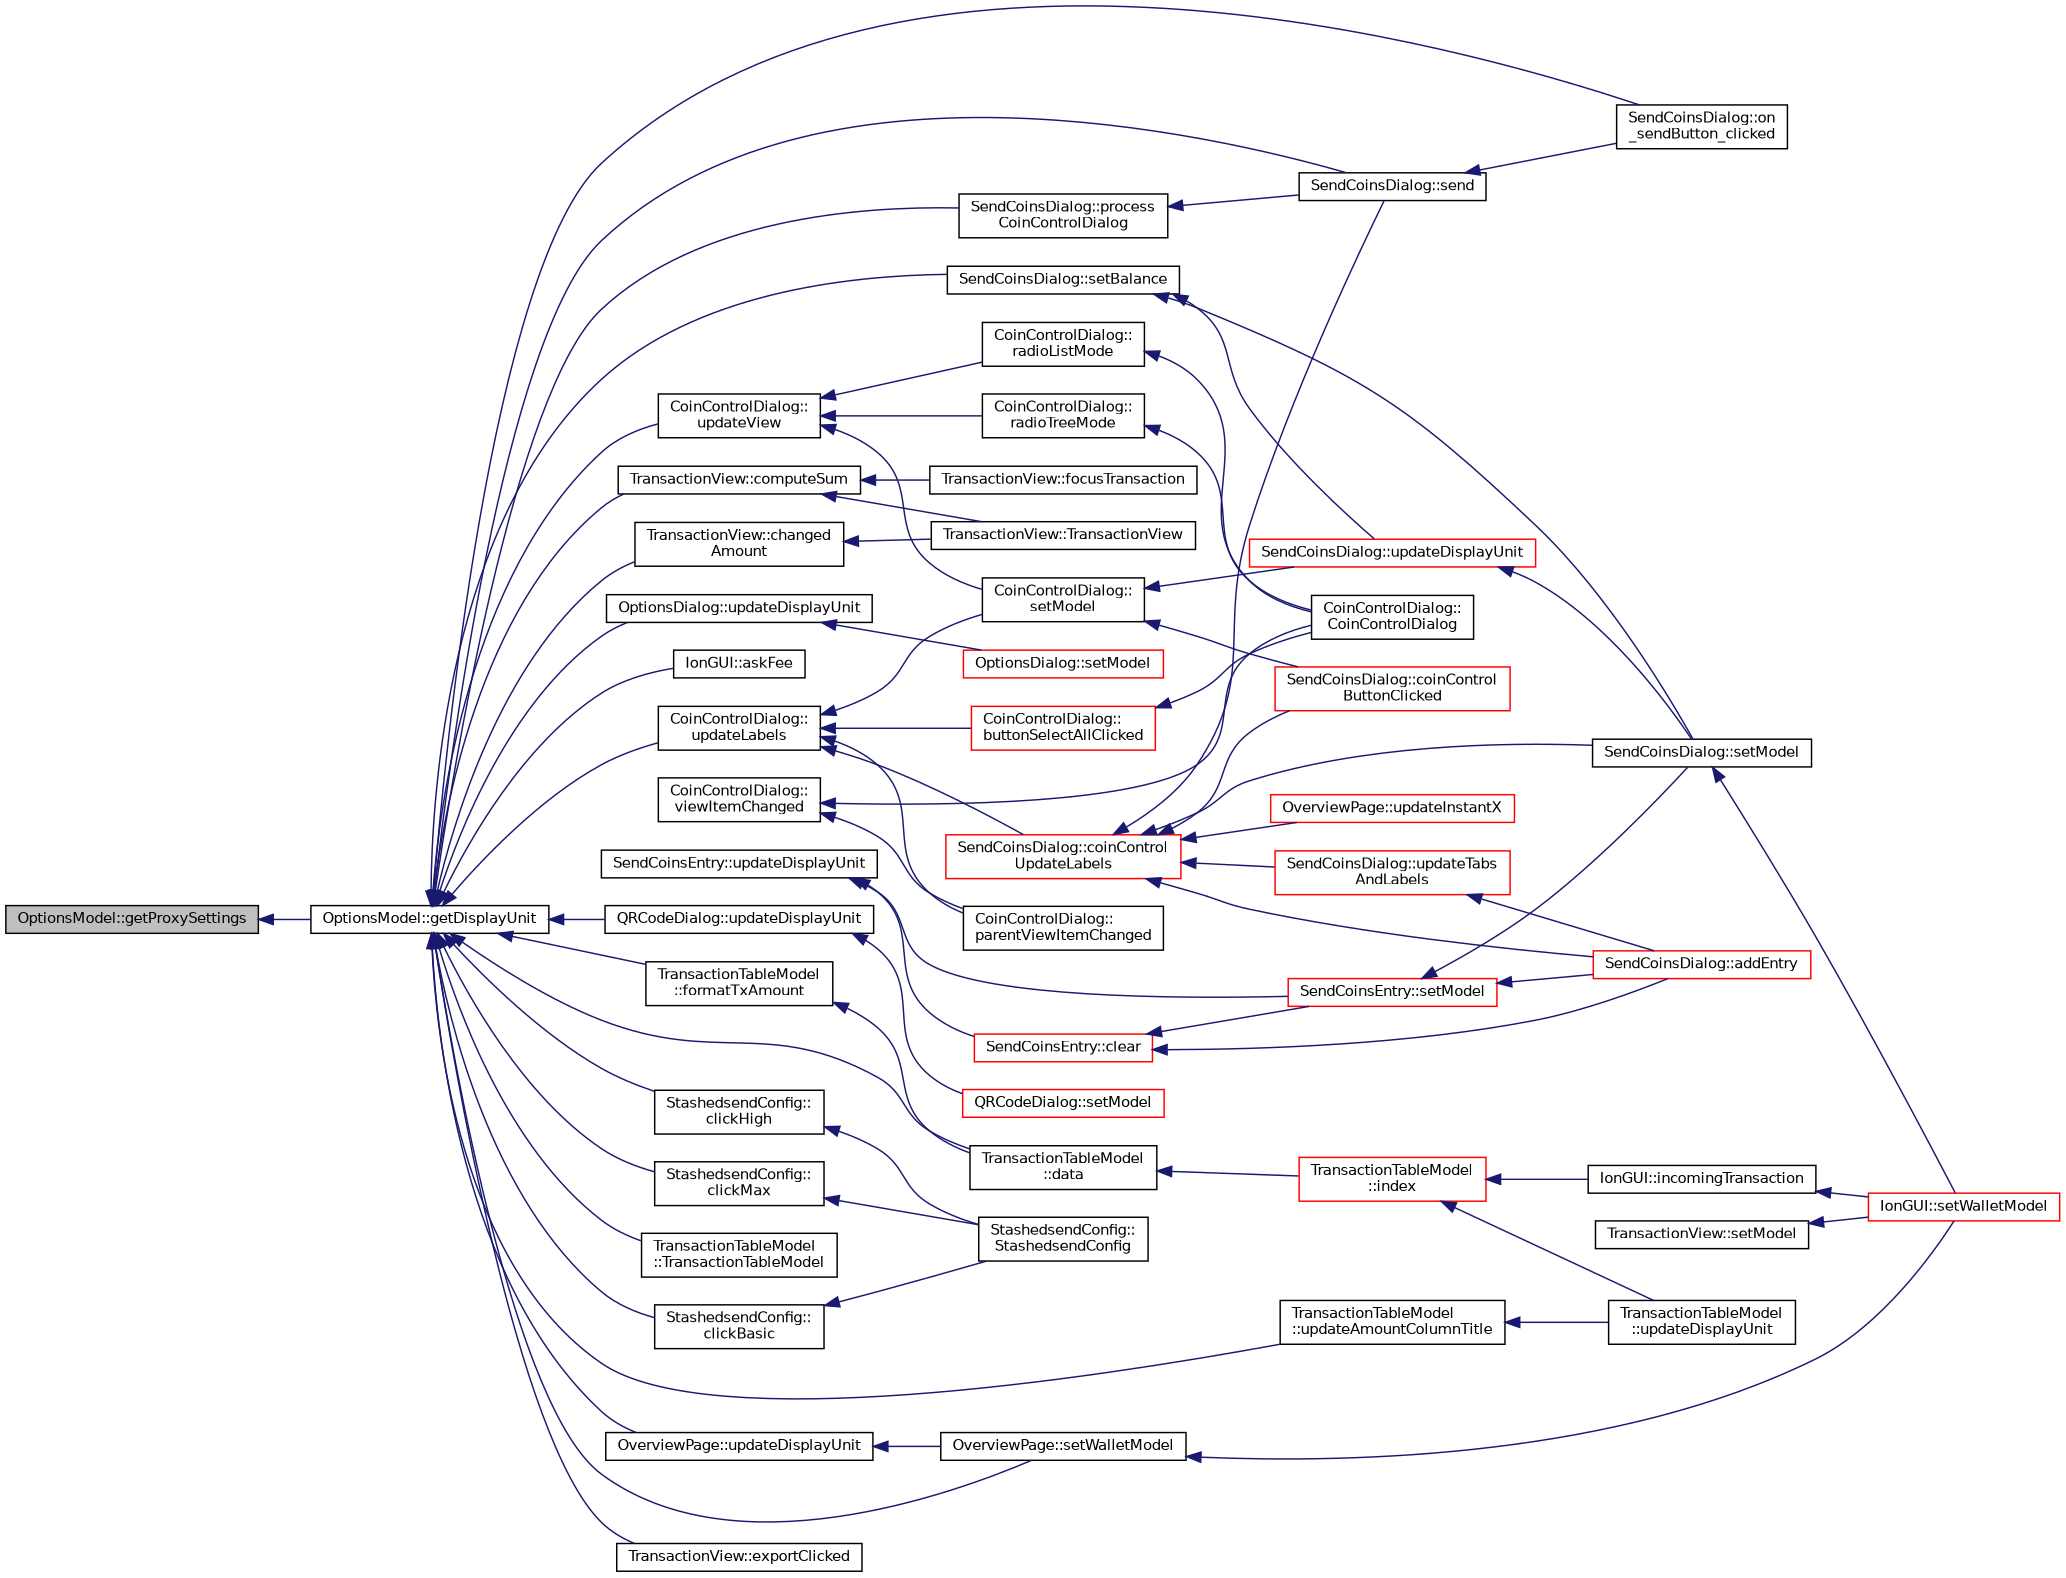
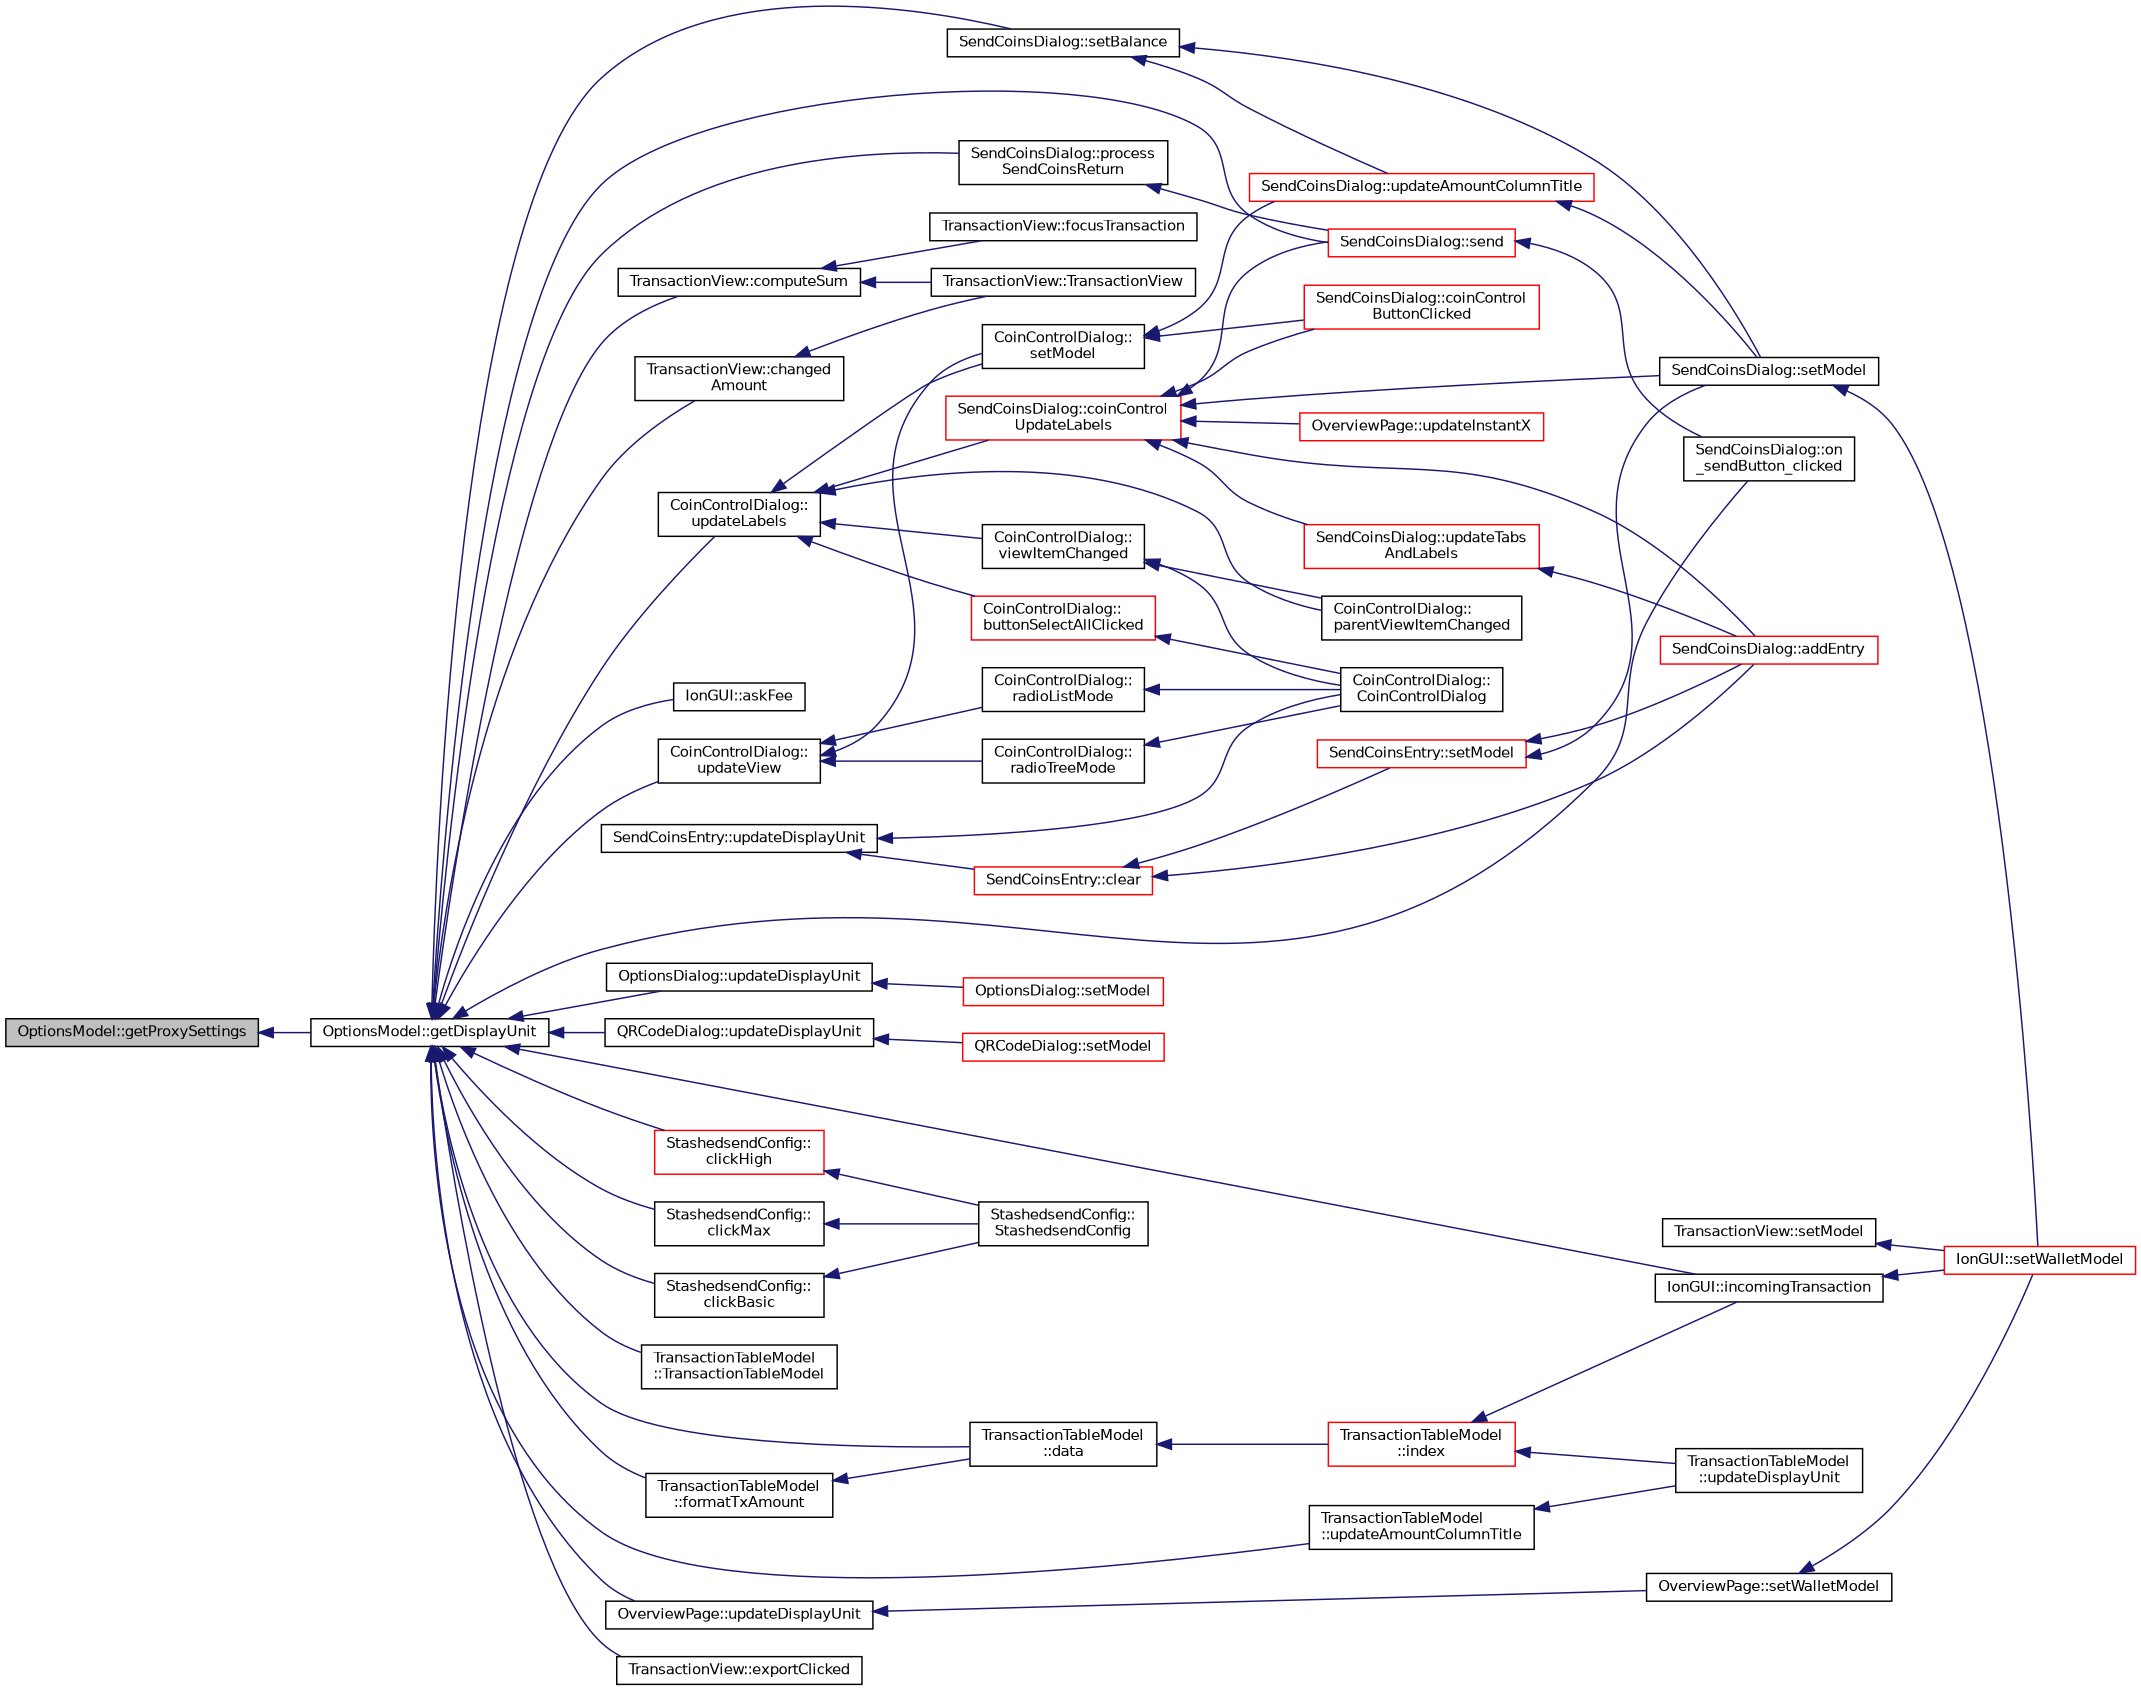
node "SendCoinsDialog::send": color black -> red
node "SendCoinsDialog::process CoinControlDialog": label "SendCoinsDialog::process CoinControlDialog" -> "SendCoinsDialog::process SendCoinsReturn"
edge "CoinControlDialog:: viewItemChanged" -> "CoinControlDialog:: updateLabels": added
node "SendCoinsDialog::updateDisplayUnit": label "SendCoinsDialog::updateDisplayUnit" -> "SendCoinsDialog::updateAmountColumnTitle"
edge "SendCoinsEntry::setModel" -> "SendCoinsEntry::updateDisplayUnit": now "CoinControlDialog:: CoinControlDialog" -> "SendCoinsEntry::updateDisplayUnit"
node "StashedsendConfig:: clickHigh": color black -> red
edge "OverviewPage::setWalletModel" -> "OptionsModel::getDisplayUnit": now "IonGUI::incomingTransaction" -> "OptionsModel::getDisplayUnit"
